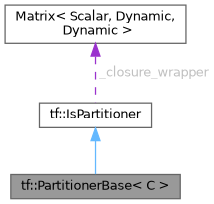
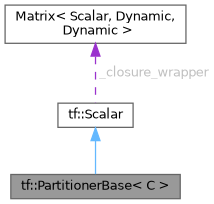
node "tf::IsPartitioner": label "tf::IsPartitioner" -> "tf::Scalar"
